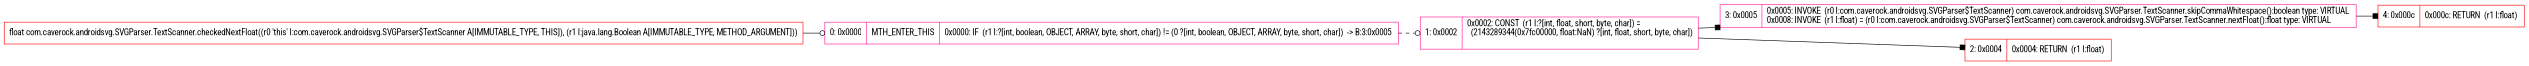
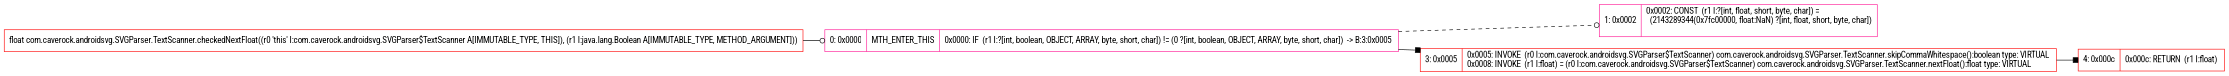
node "3: 0x0005": color deeppink -> red
edge "1: 0x0002" -> "3: 0x0005": now "0: 0x0000" -> "3: 0x0005"
node "2: 0x0004": removed
